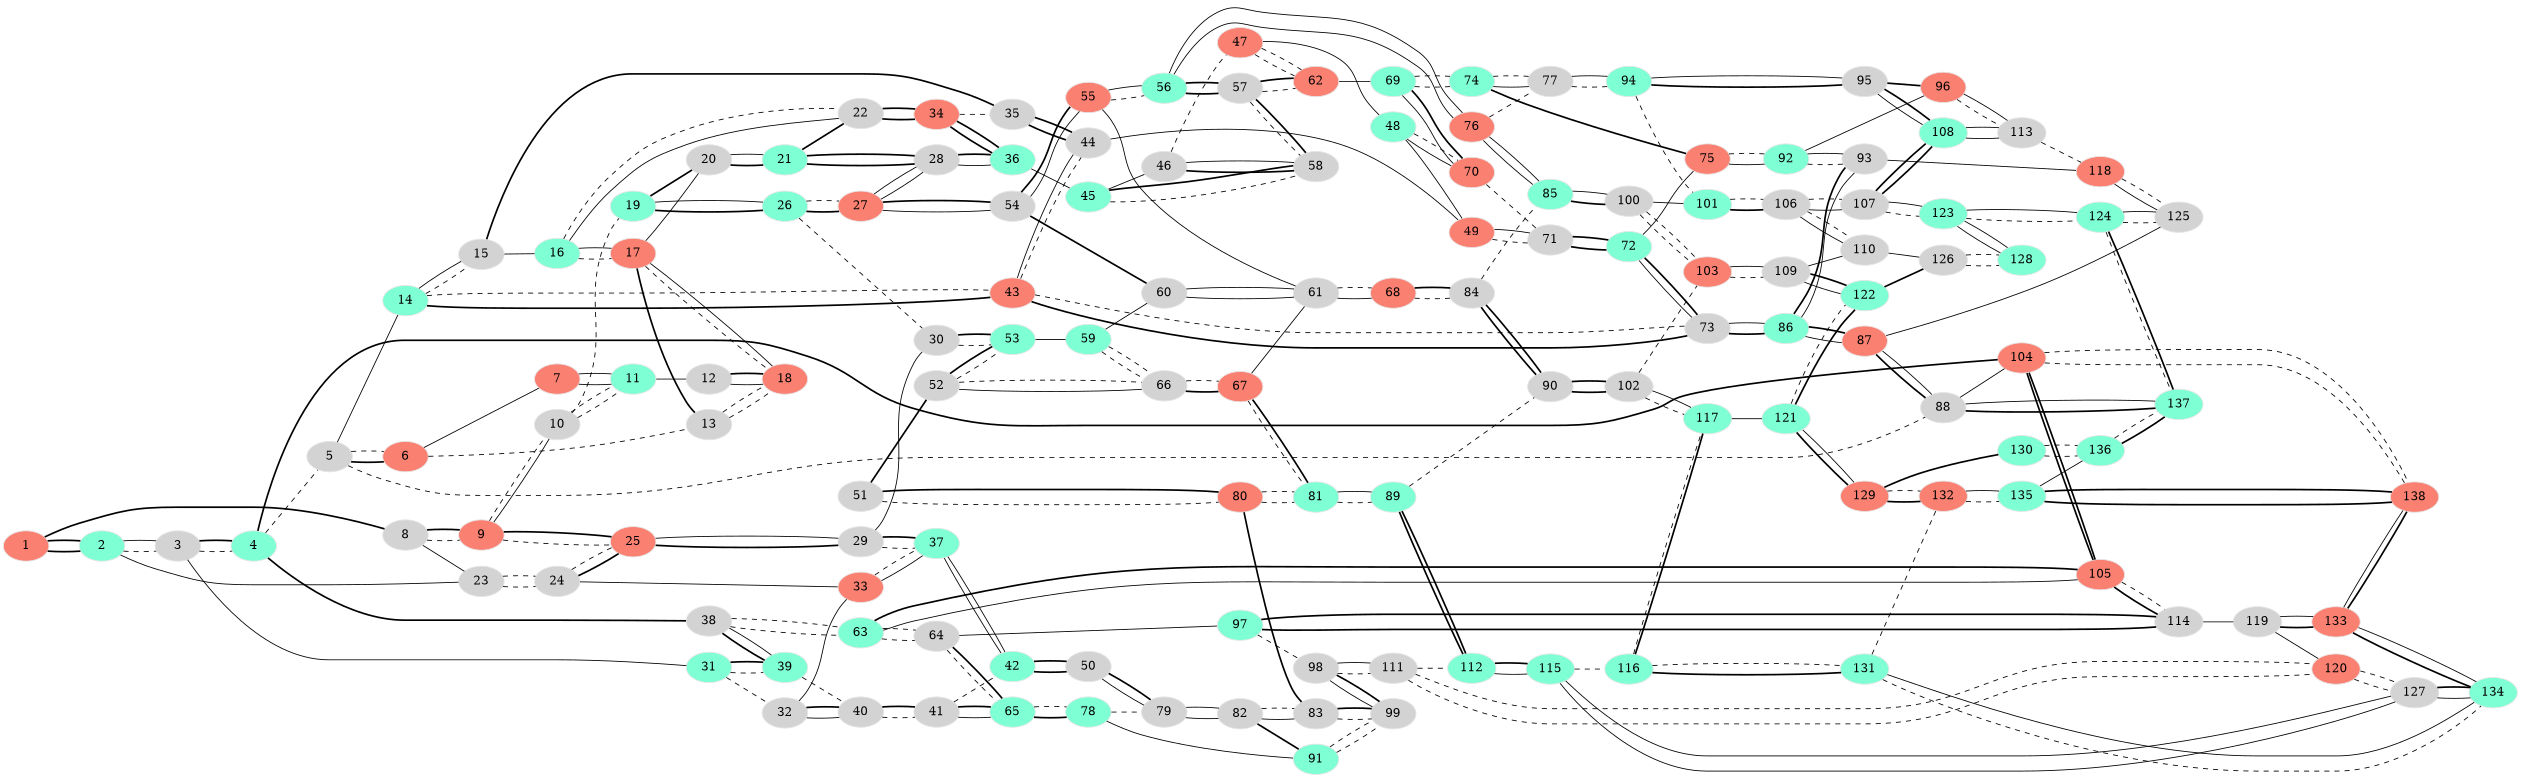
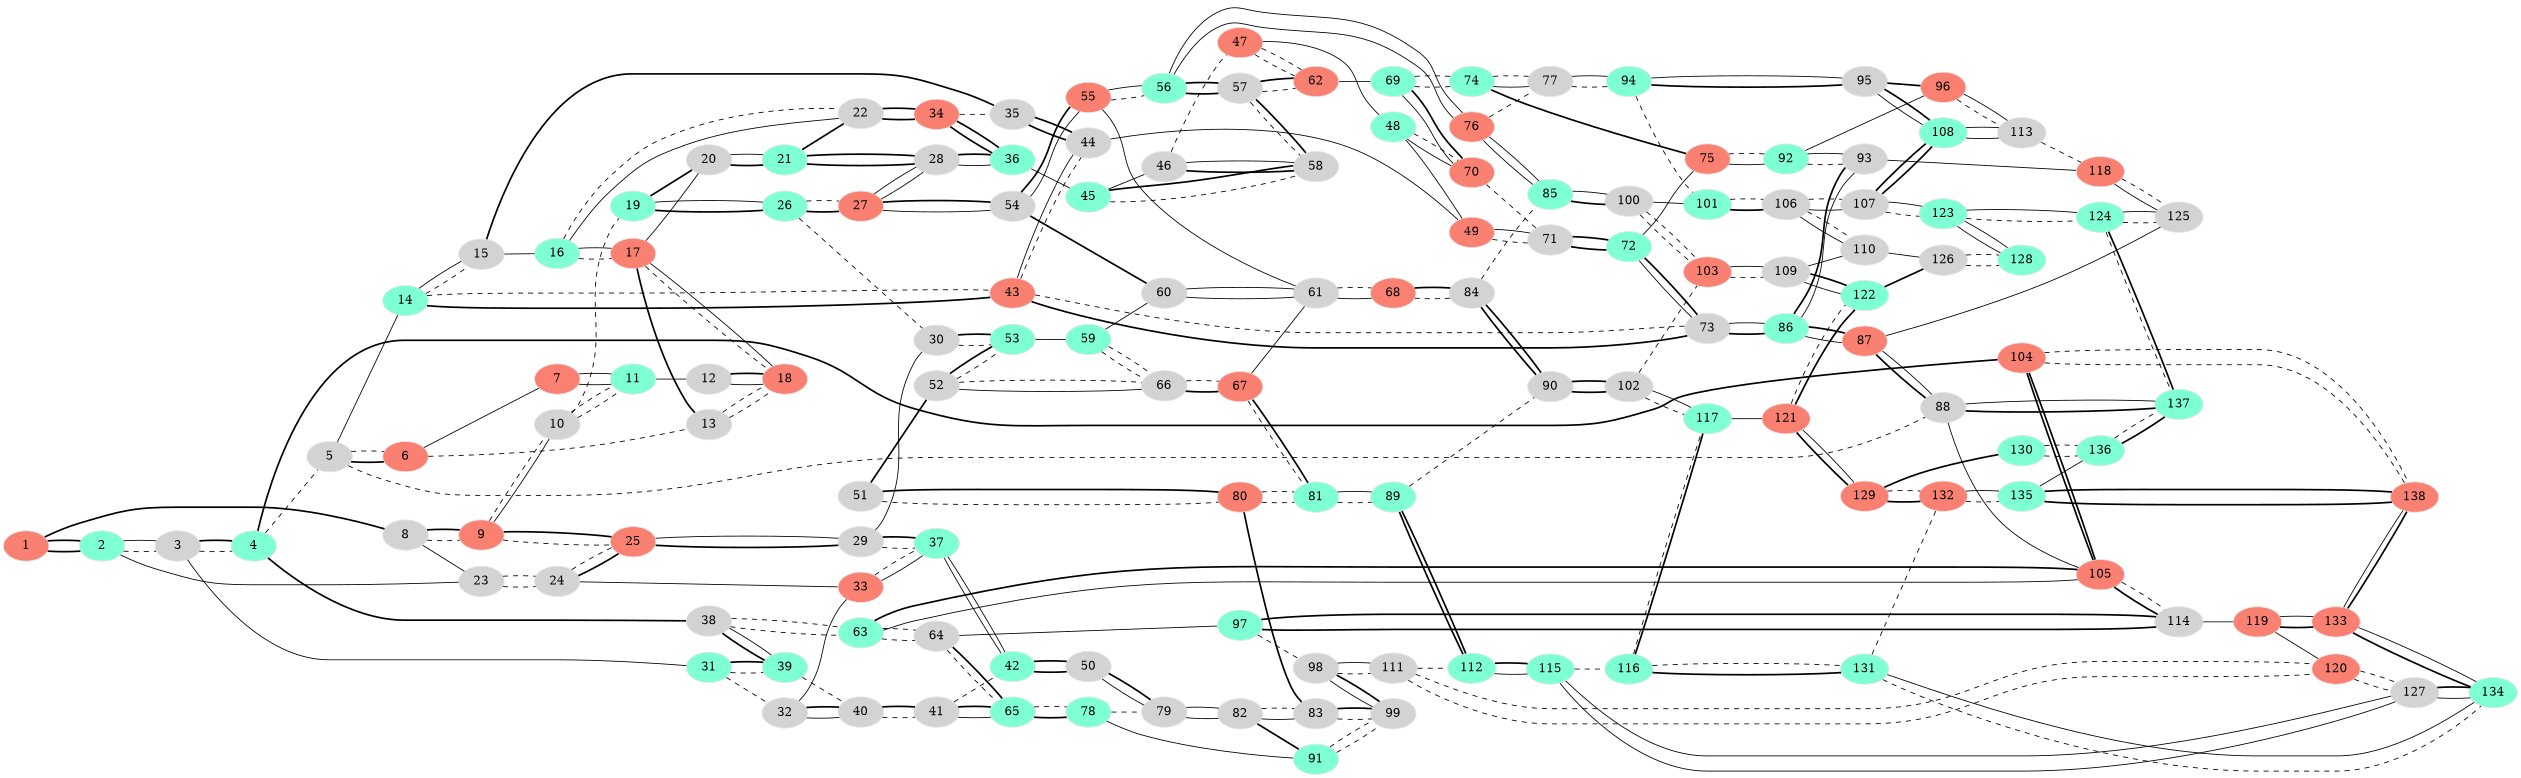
edge "104" -- "88": now "105" -- "88"
node "121": fillcolor aquamarine -> salmon
node "119": fillcolor lightgrey -> salmon
